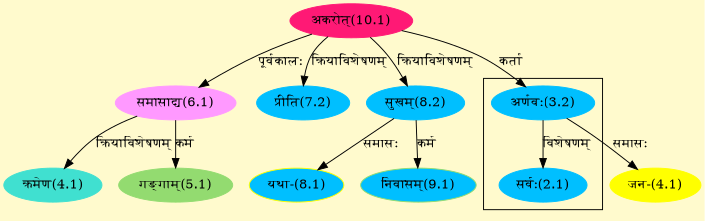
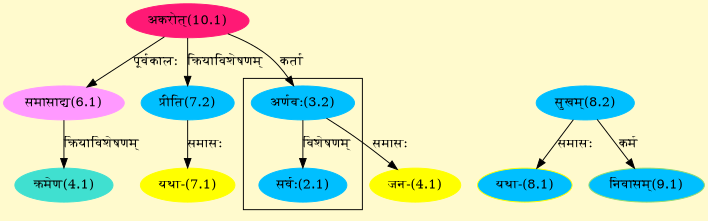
edge "अकरोत्(10.1)" -> "सुखम्(8.2)": removed, label "क्रियाविशेषणम्"
node "गङ्गाम्(5.1)": removed
node "यथा-(7.1)": added
